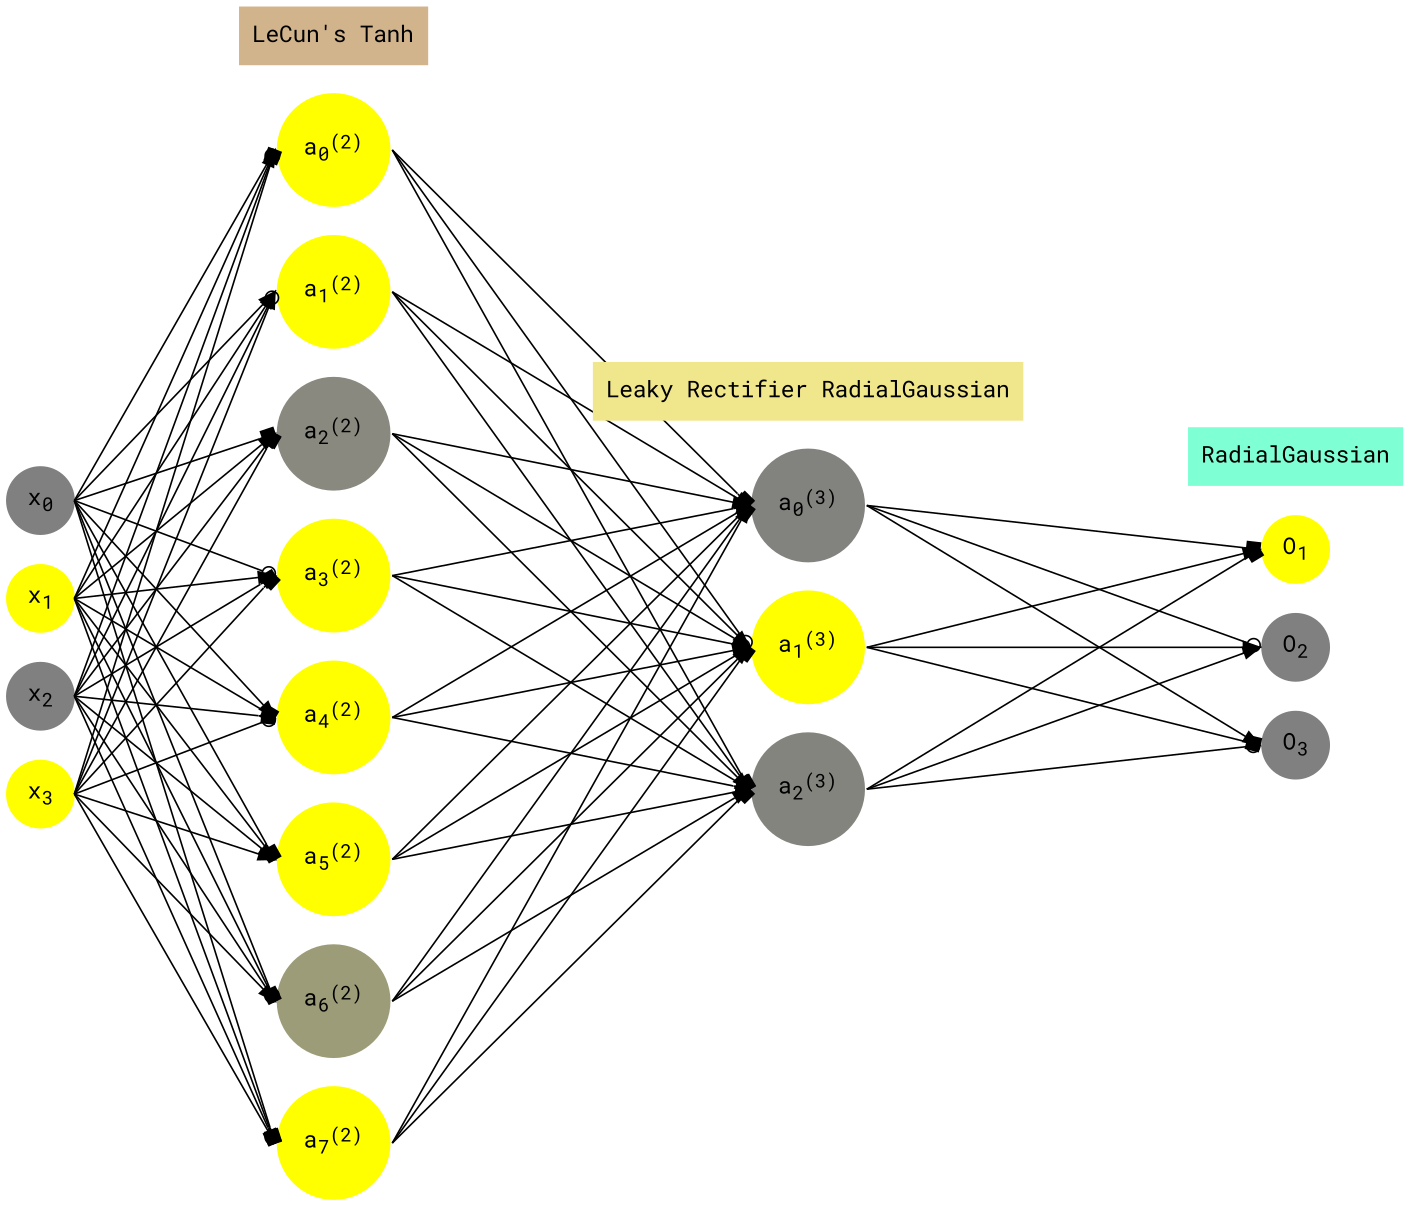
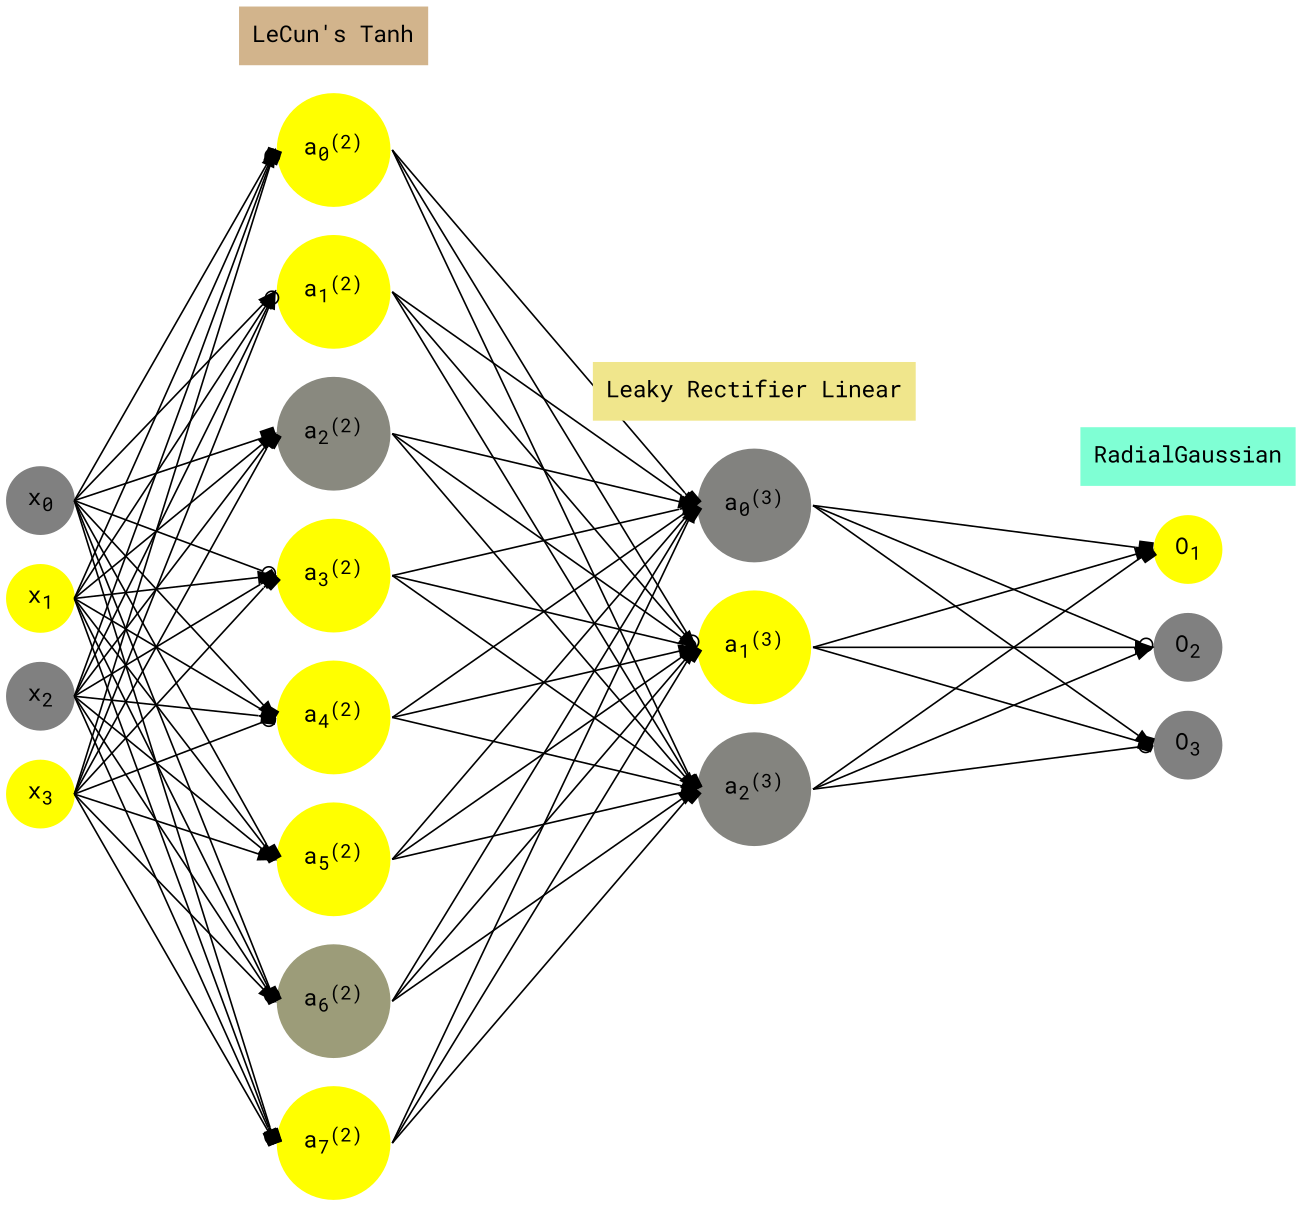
node "Leaky Rectifier RadialGaussian": label "Leaky Rectifier RadialGaussian" -> "Leaky Rectifier Linear"
